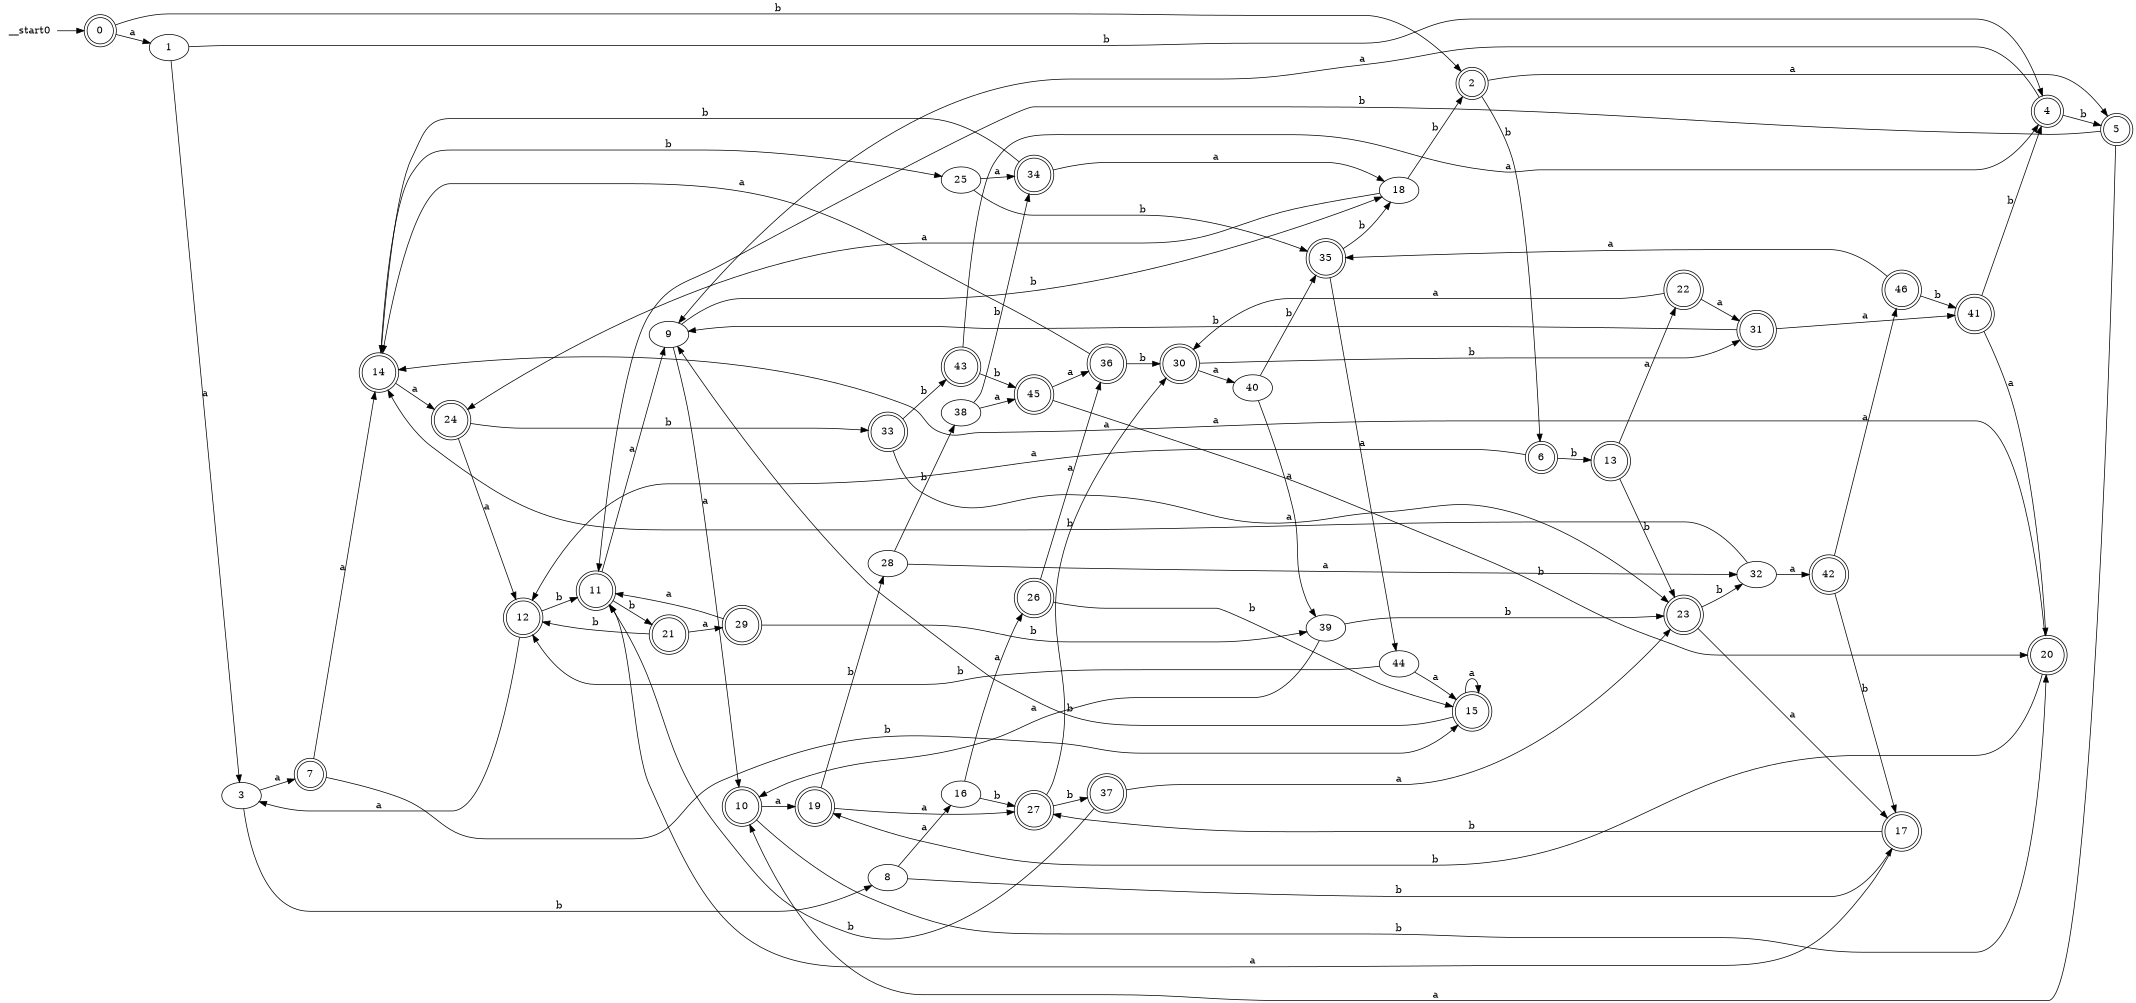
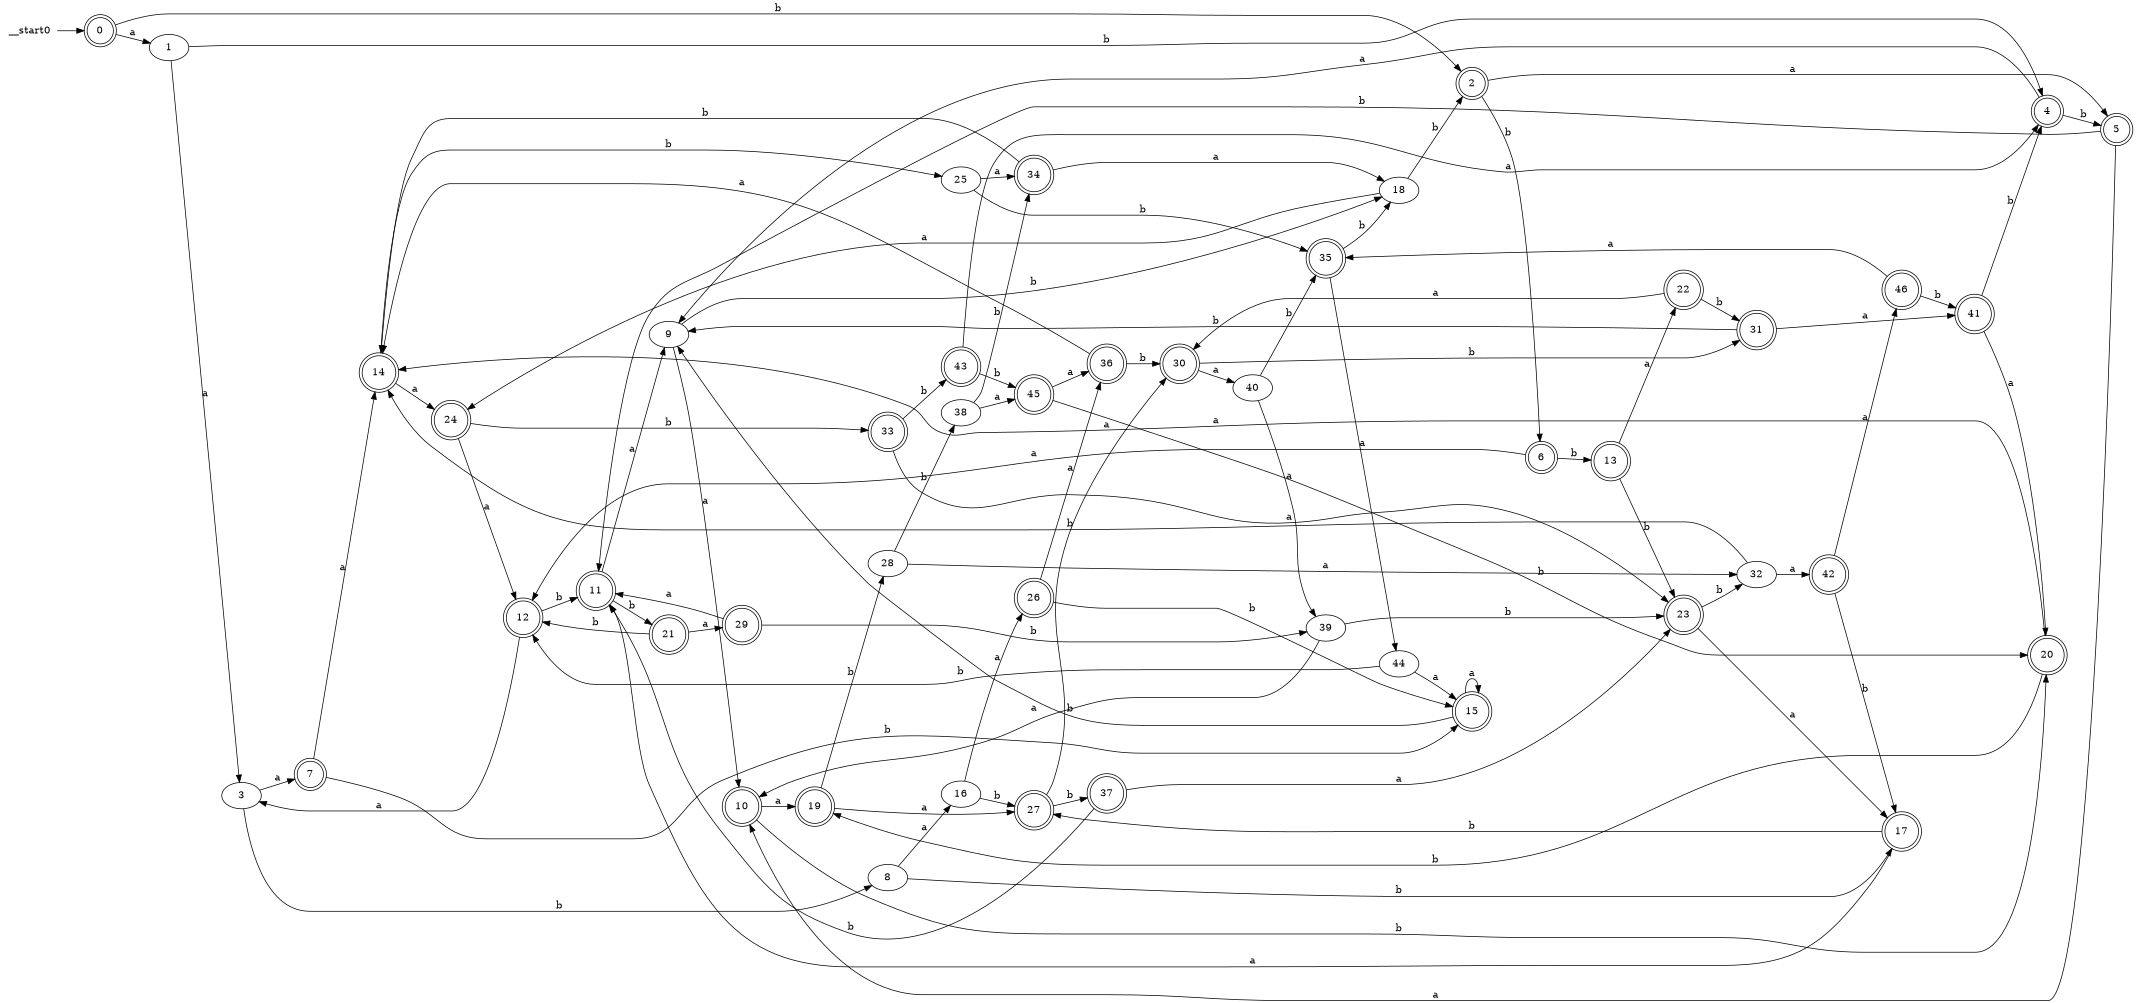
edge "22" -> "31": label "a" -> "b"
